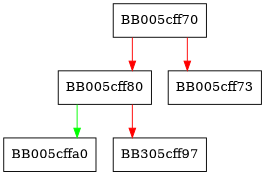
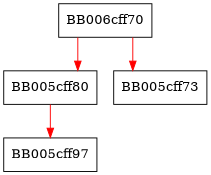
node "BB005cff70": label "BB005cff70" -> "BB006cff70"
node "BB005cffa0": removed
node "BB305cff97": label "BB305cff97" -> "BB005cff97"
